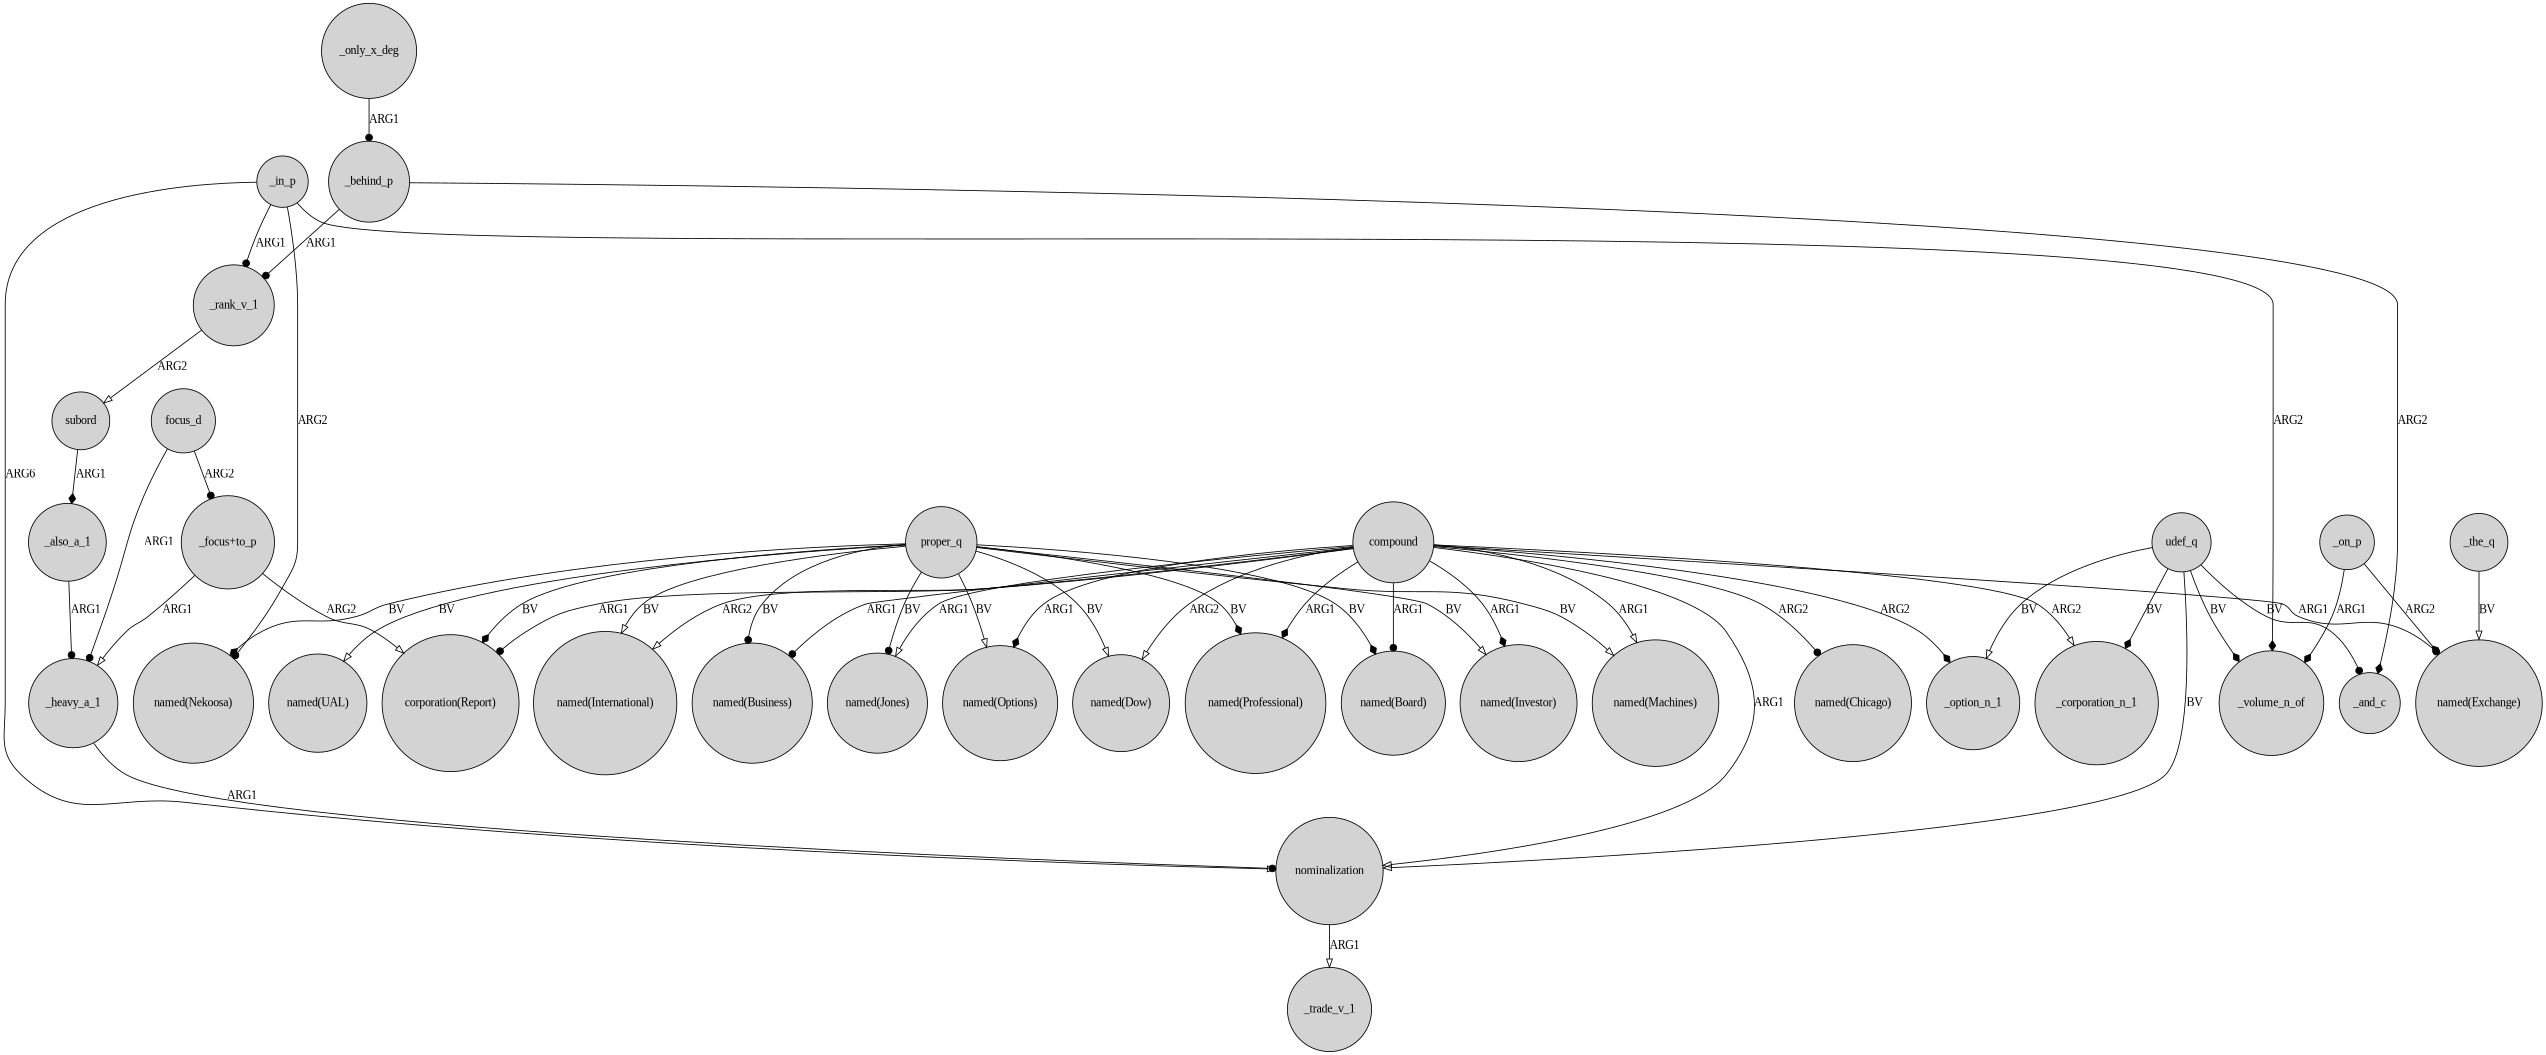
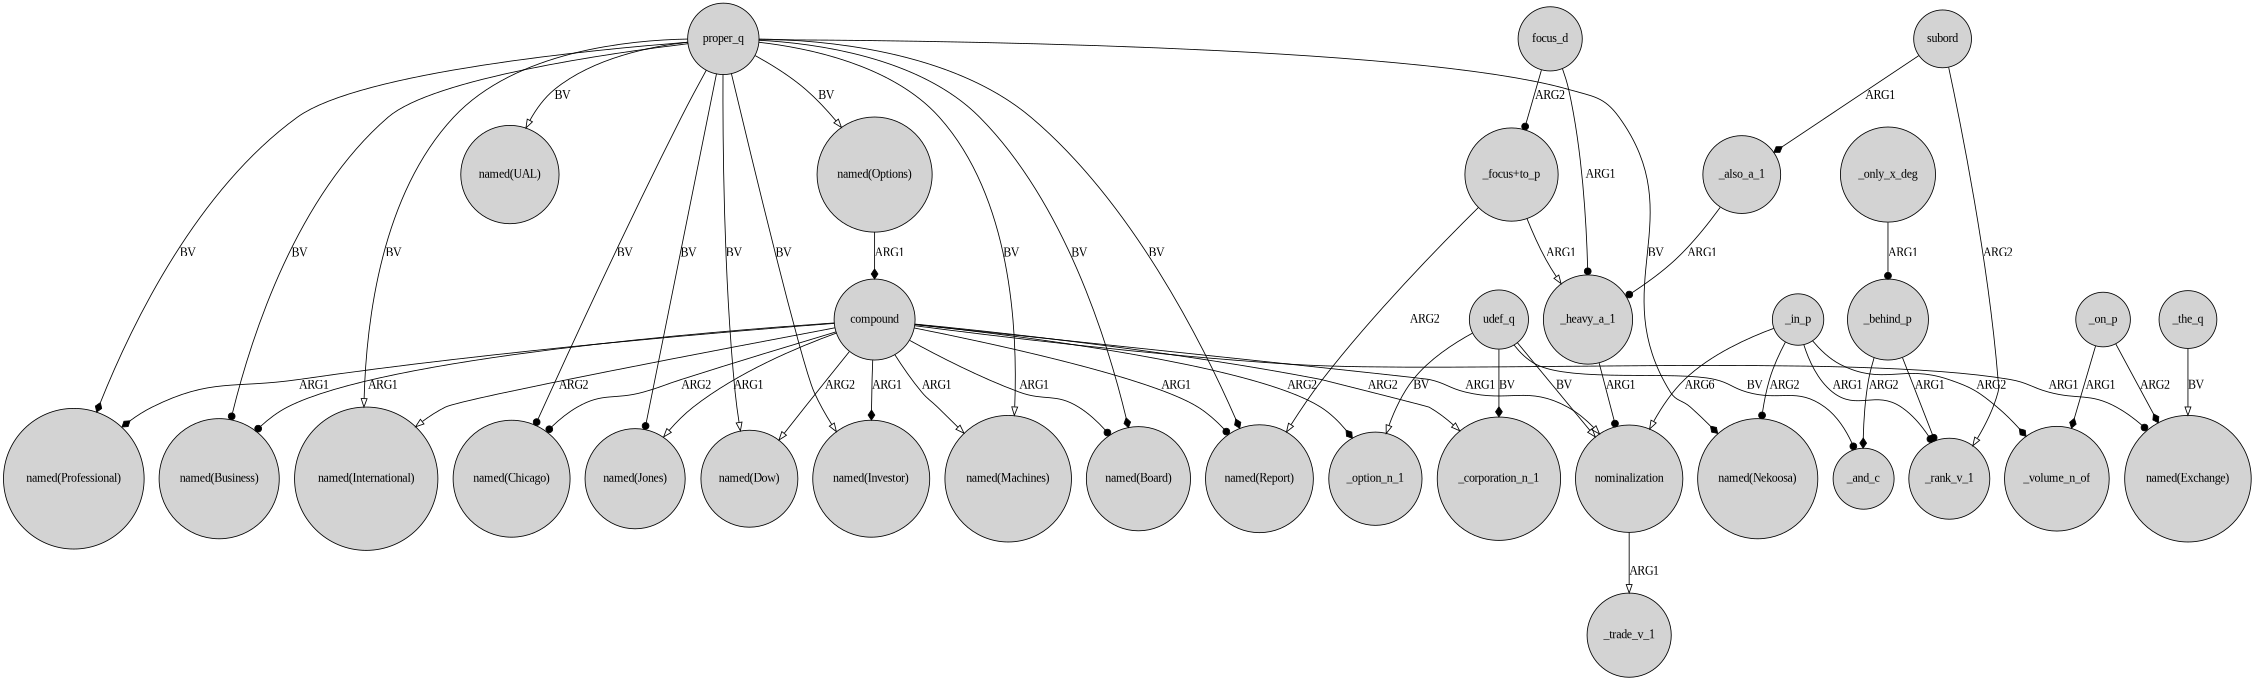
edge "proper_q" -> "named(Chicago)": added, label "BV"
edge "_rank_v_1" -> "subord": reversed
edge "compound" -> "named(Options)": reversed
edge "udef_q" -> "_volume_n_of": removed, label "BV"
node "corporation(Report)": label "corporation(Report)" -> "named(Report)"
